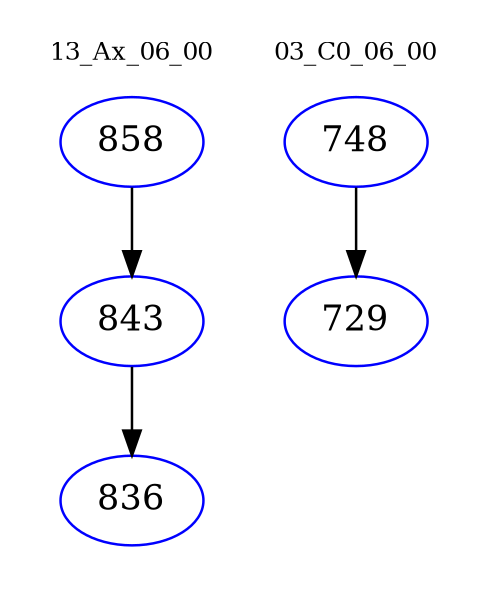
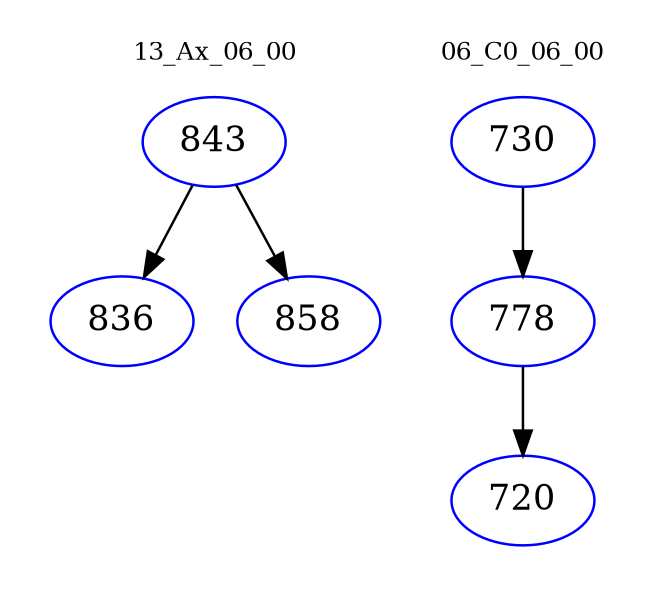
cluster "03_C0_06_00": label "03_C0_06_00" -> "06_C0_06_00"
node "748": label "748" -> "778"
node "730": added
edge "858" -> "843": reversed
node "729": label "729" -> "720"
